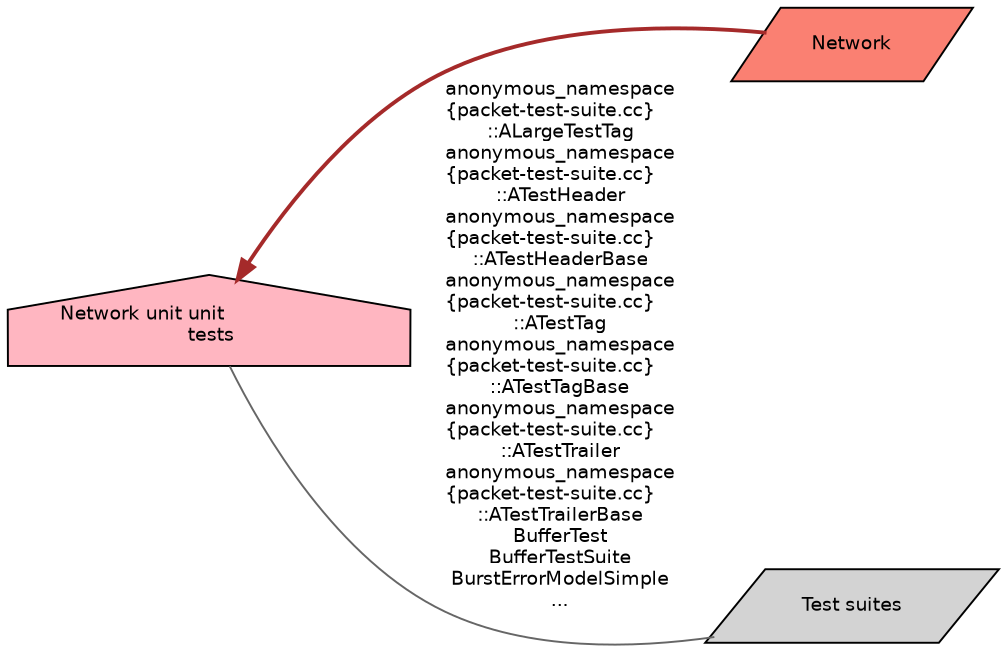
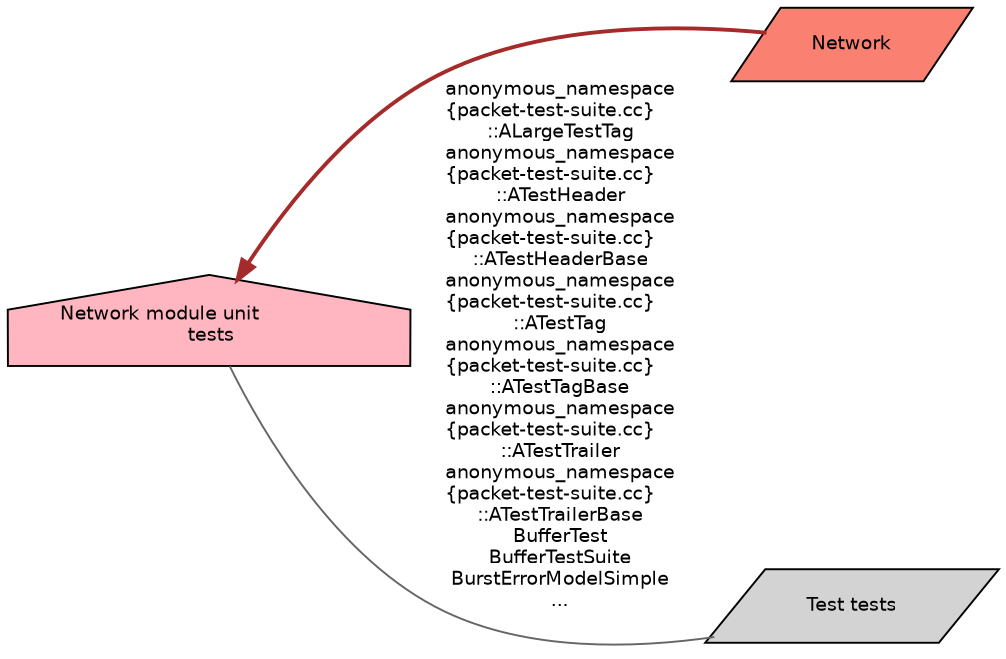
node "Network unit unit tests": label "Network unit unit tests" -> "Network module unit tests"
node "Test suites": label "Test suites" -> "Test tests"
